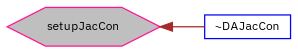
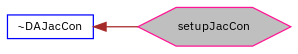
edge "~DAJacCon" -> "setupJacCon": reversed
